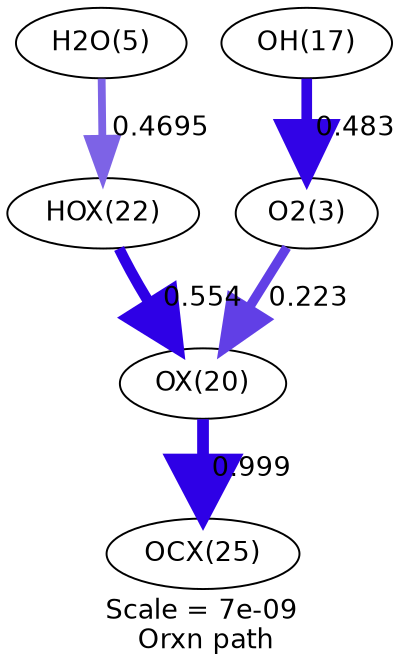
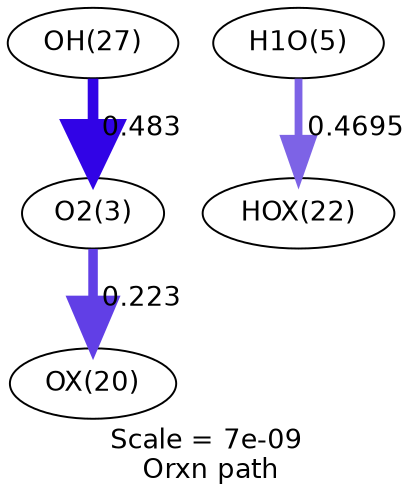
node "H2O(5)": label "H2O(5)" -> "H1O(5)"
node "OH(17)": label "OH(17)" -> "OH(27)"
edge "HOX(22)" -> "OX(20)": removed, label "0.554"
node "OCX(25)": removed
